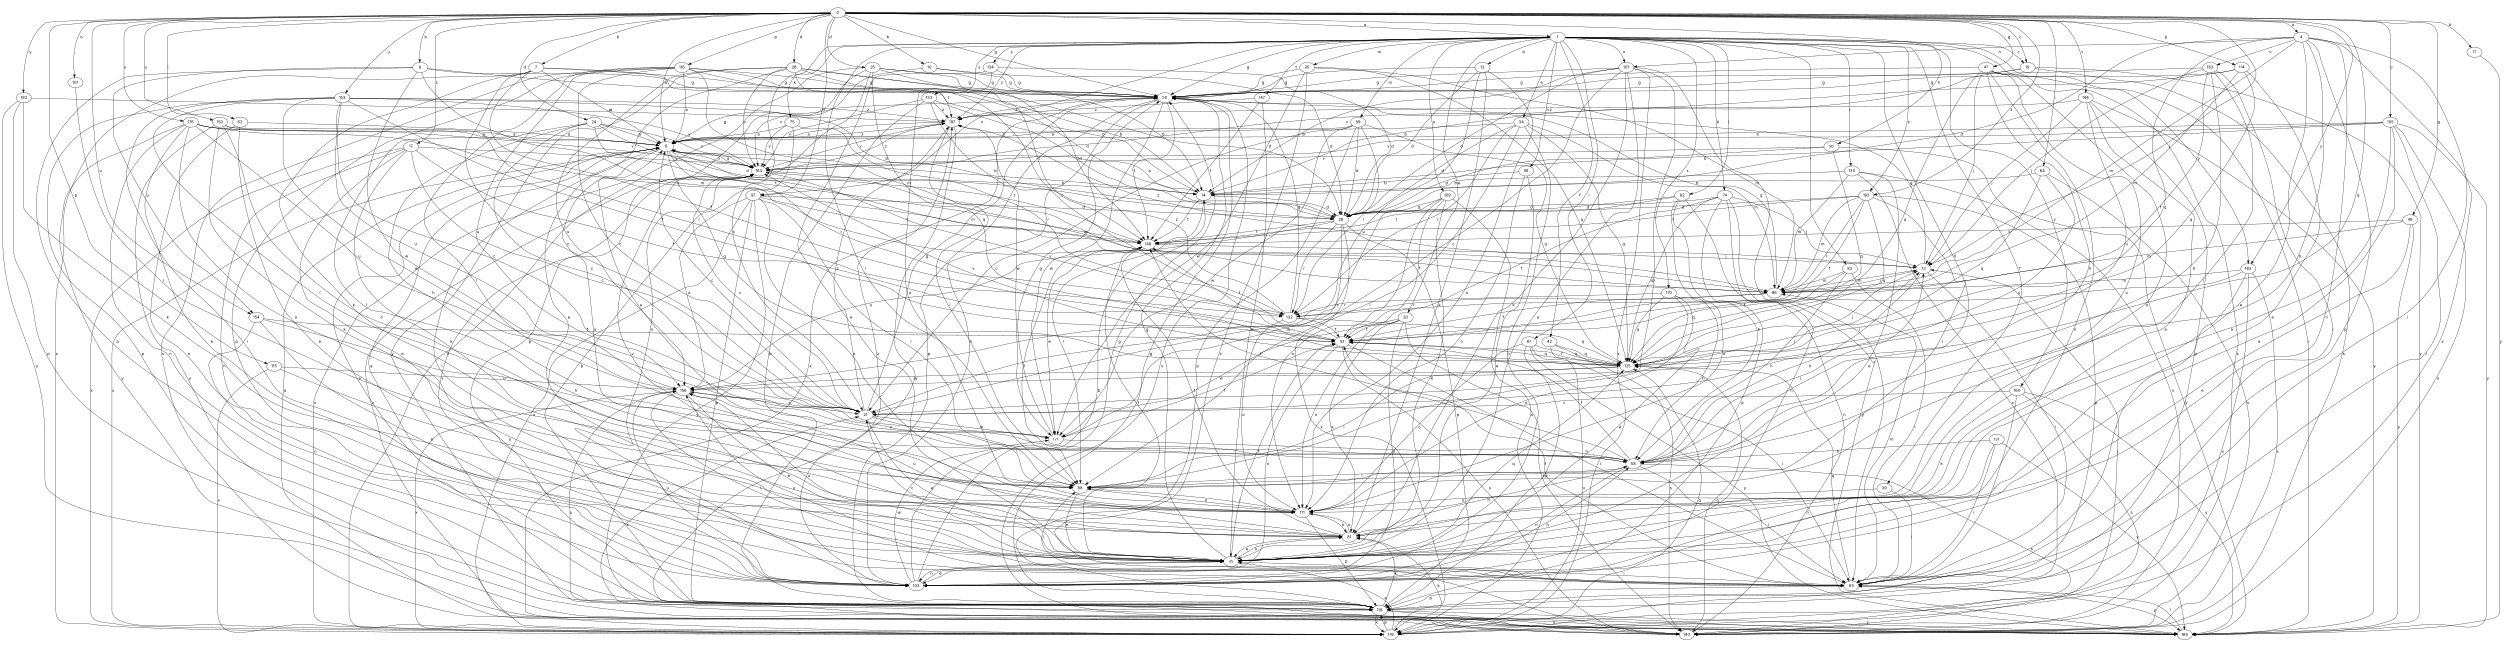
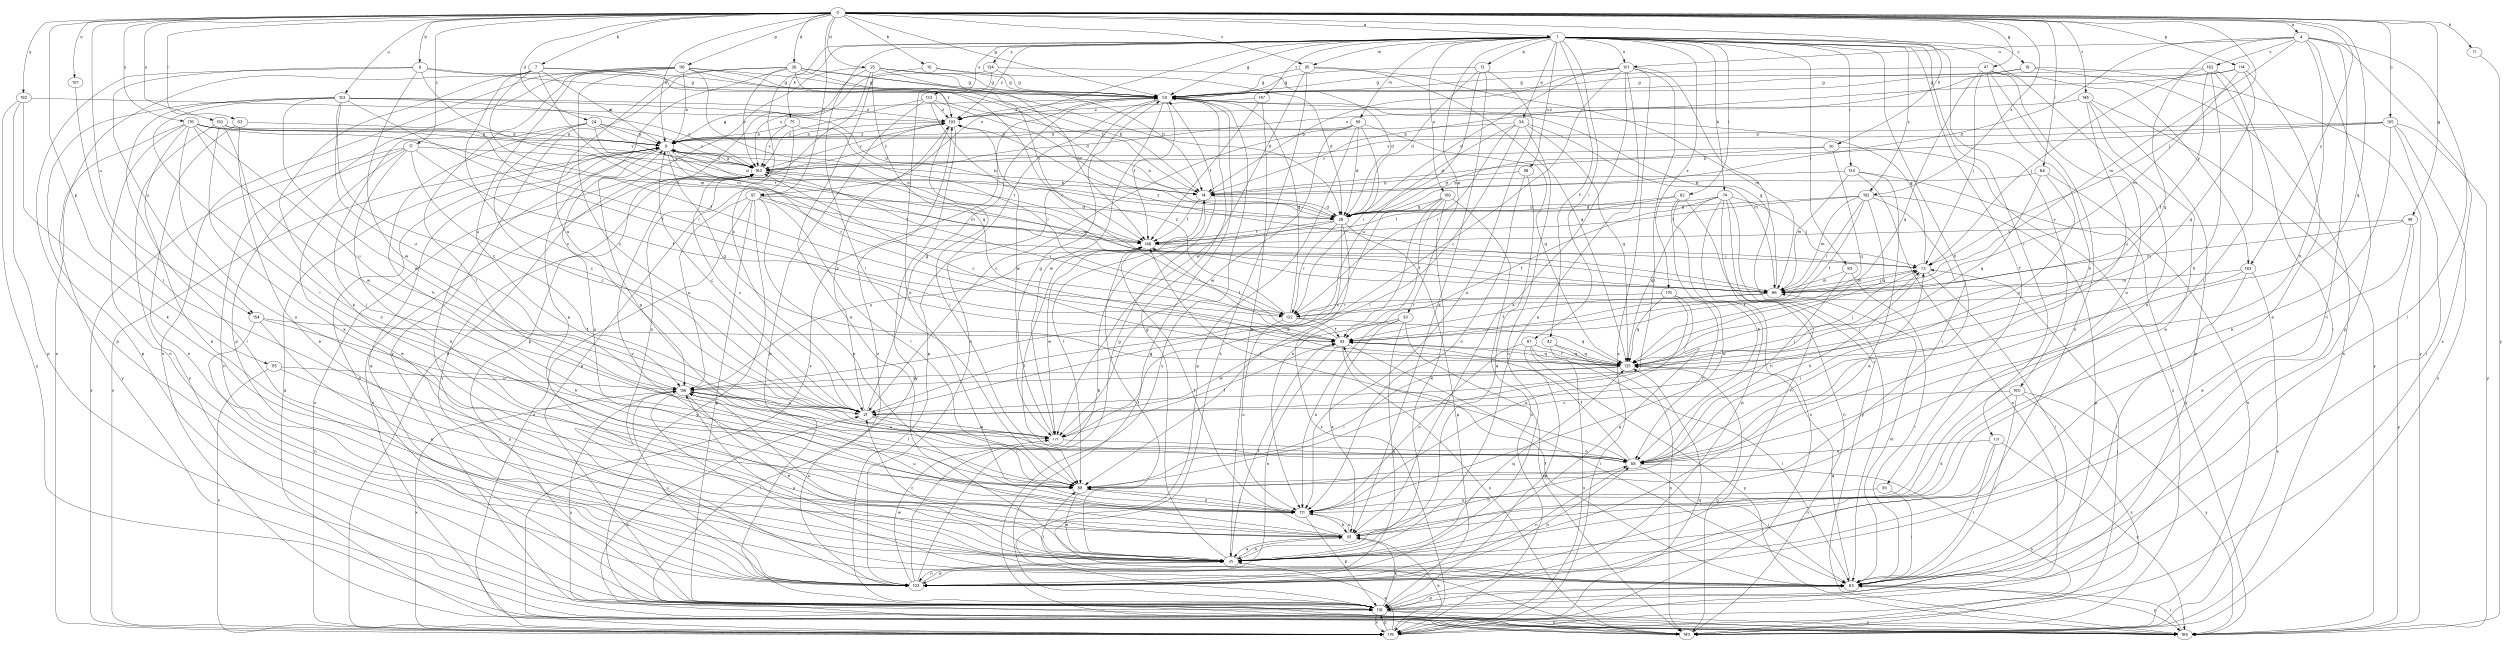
edge "0" -> "19": now "0" -> "95"
edge "1" -> "186": now "1" -> "131"
node "197": label "197" -> "193"
edge "144" -> "73": removed, label "j"
edge "7" -> "96": added, label "m"
edge "83" -> "125": removed, label "q"
edge "30" -> "43": removed, label "f"
edge "176" -> "171": added, label "w"
edge "47" -> "140": removed, label "s"
edge "58" -> "88": now "156" -> "88"
edge "4" -> "35": removed, label "e"
edge "105" -> "35": removed, label "e"
edge "21" -> "35": removed, label "e"
edge "35" -> "65": now "118" -> "65"
edge "183" -> "178": now "74" -> "178"
